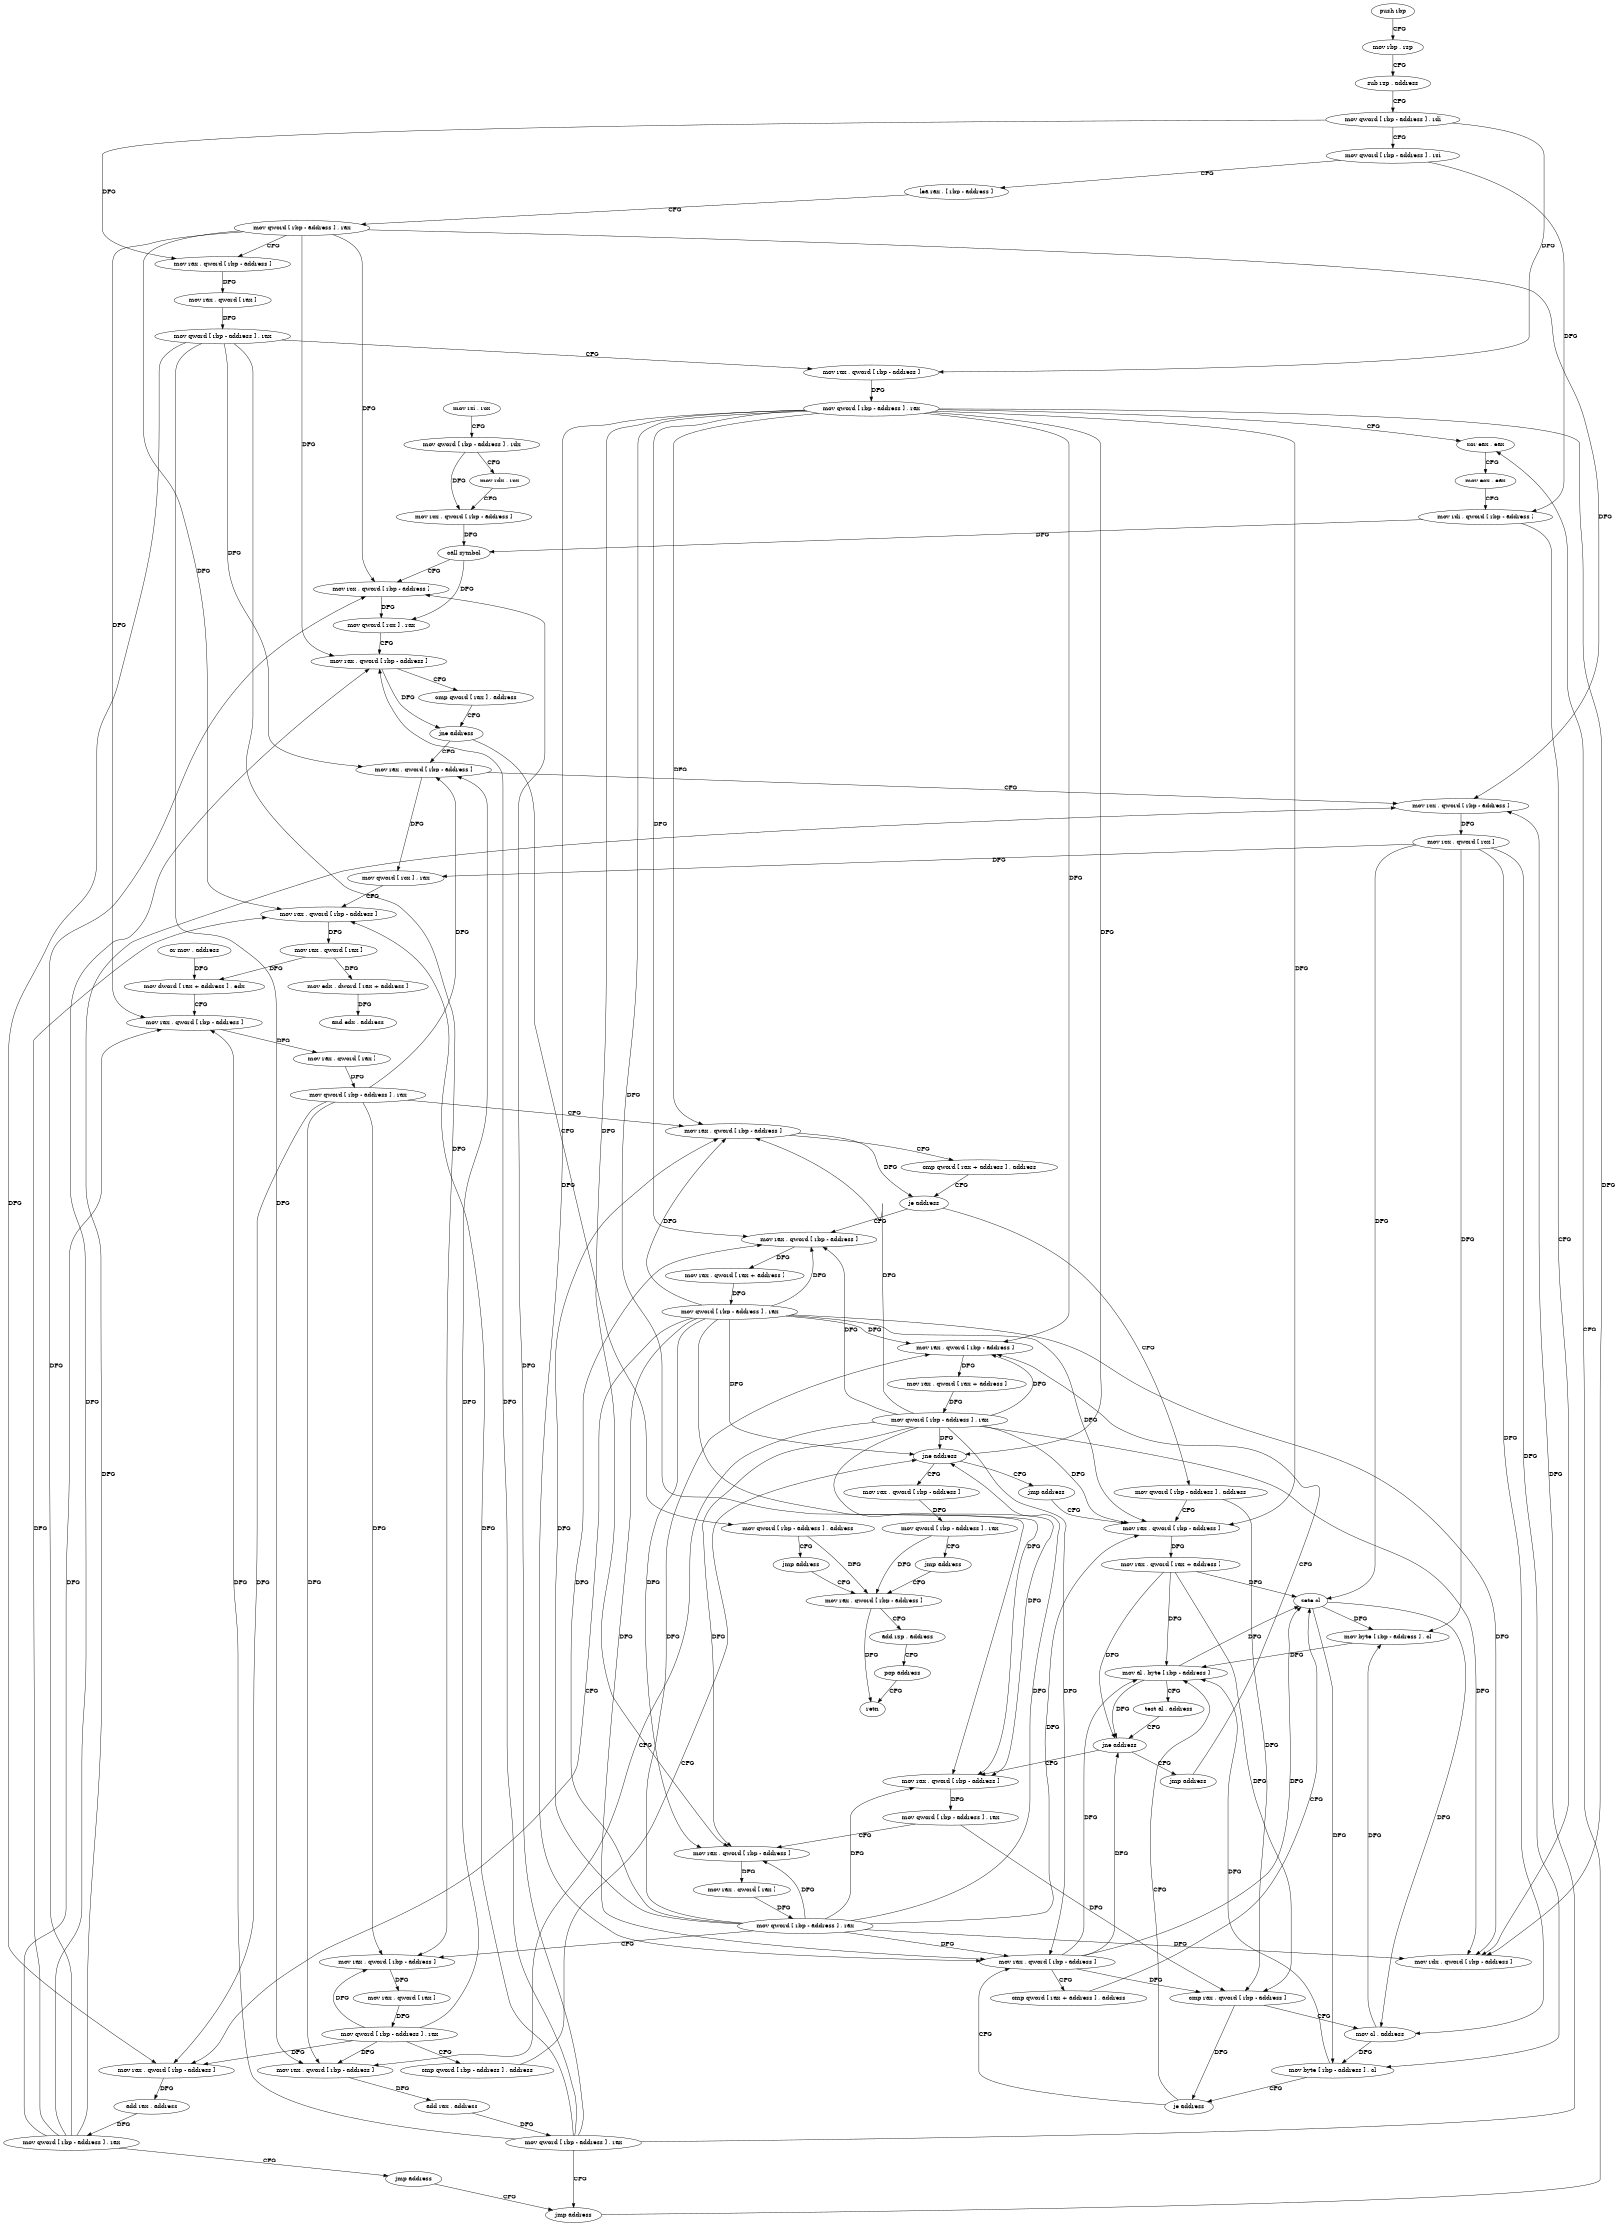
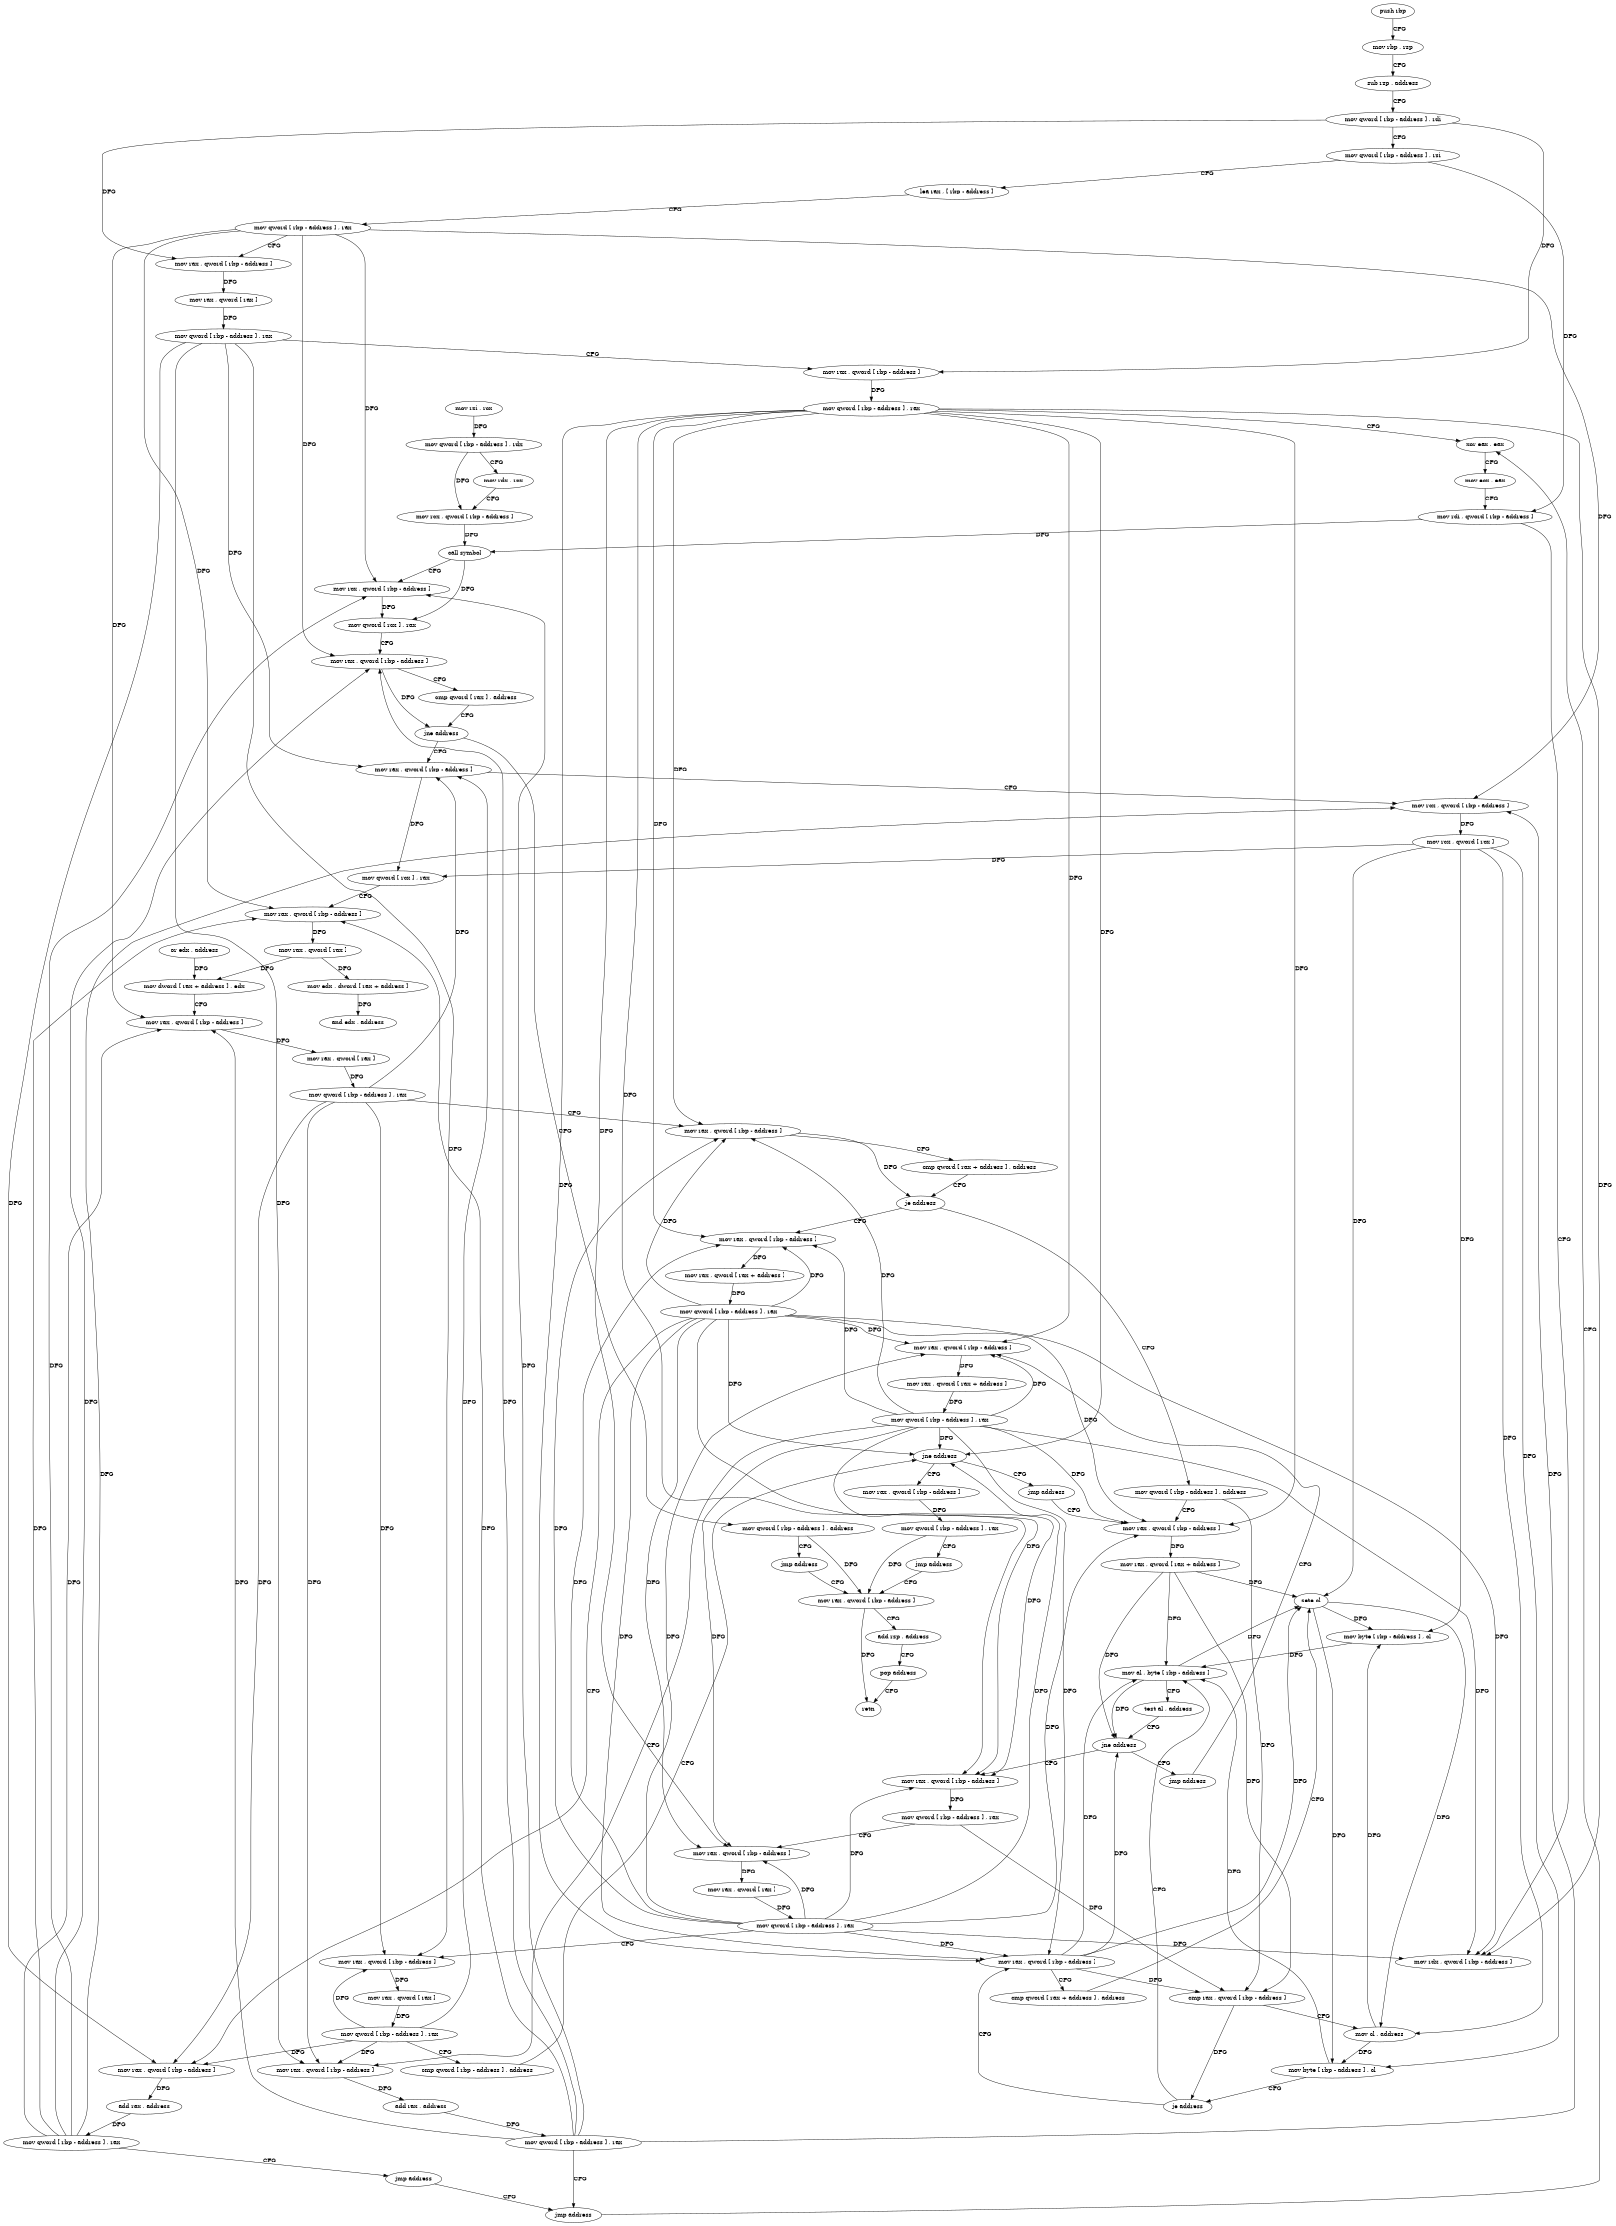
edge "mov rsi , rcx" -> "mov qword [ rbp - address ] , rdx": label "CFG" -> "DFG"
node "or mov , address": label "or mov , address" -> "or edx , address"
